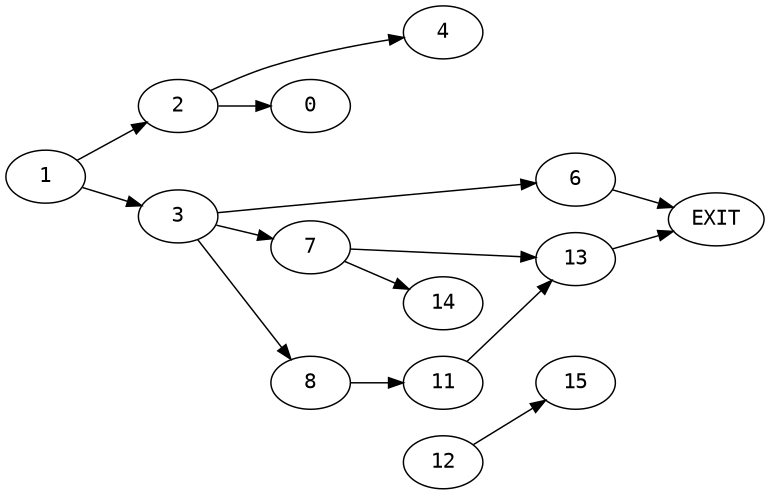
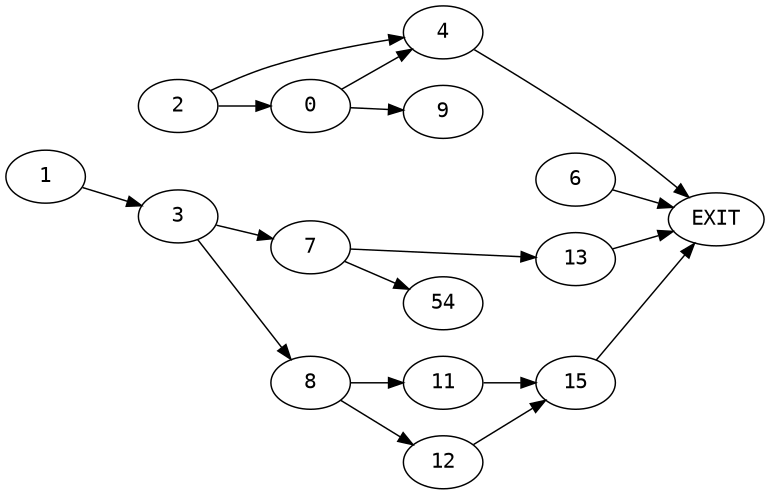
edge "0" -> "4": added
node "9": added
edge "4" -> "EXIT": added
edge "1" -> "2": removed
edge "3" -> "6": removed
node "14": label "14" -> "54"
edge "15" -> "EXIT": added
edge "11" -> "13": now "11" -> "15"
edge "8" -> "12": added
